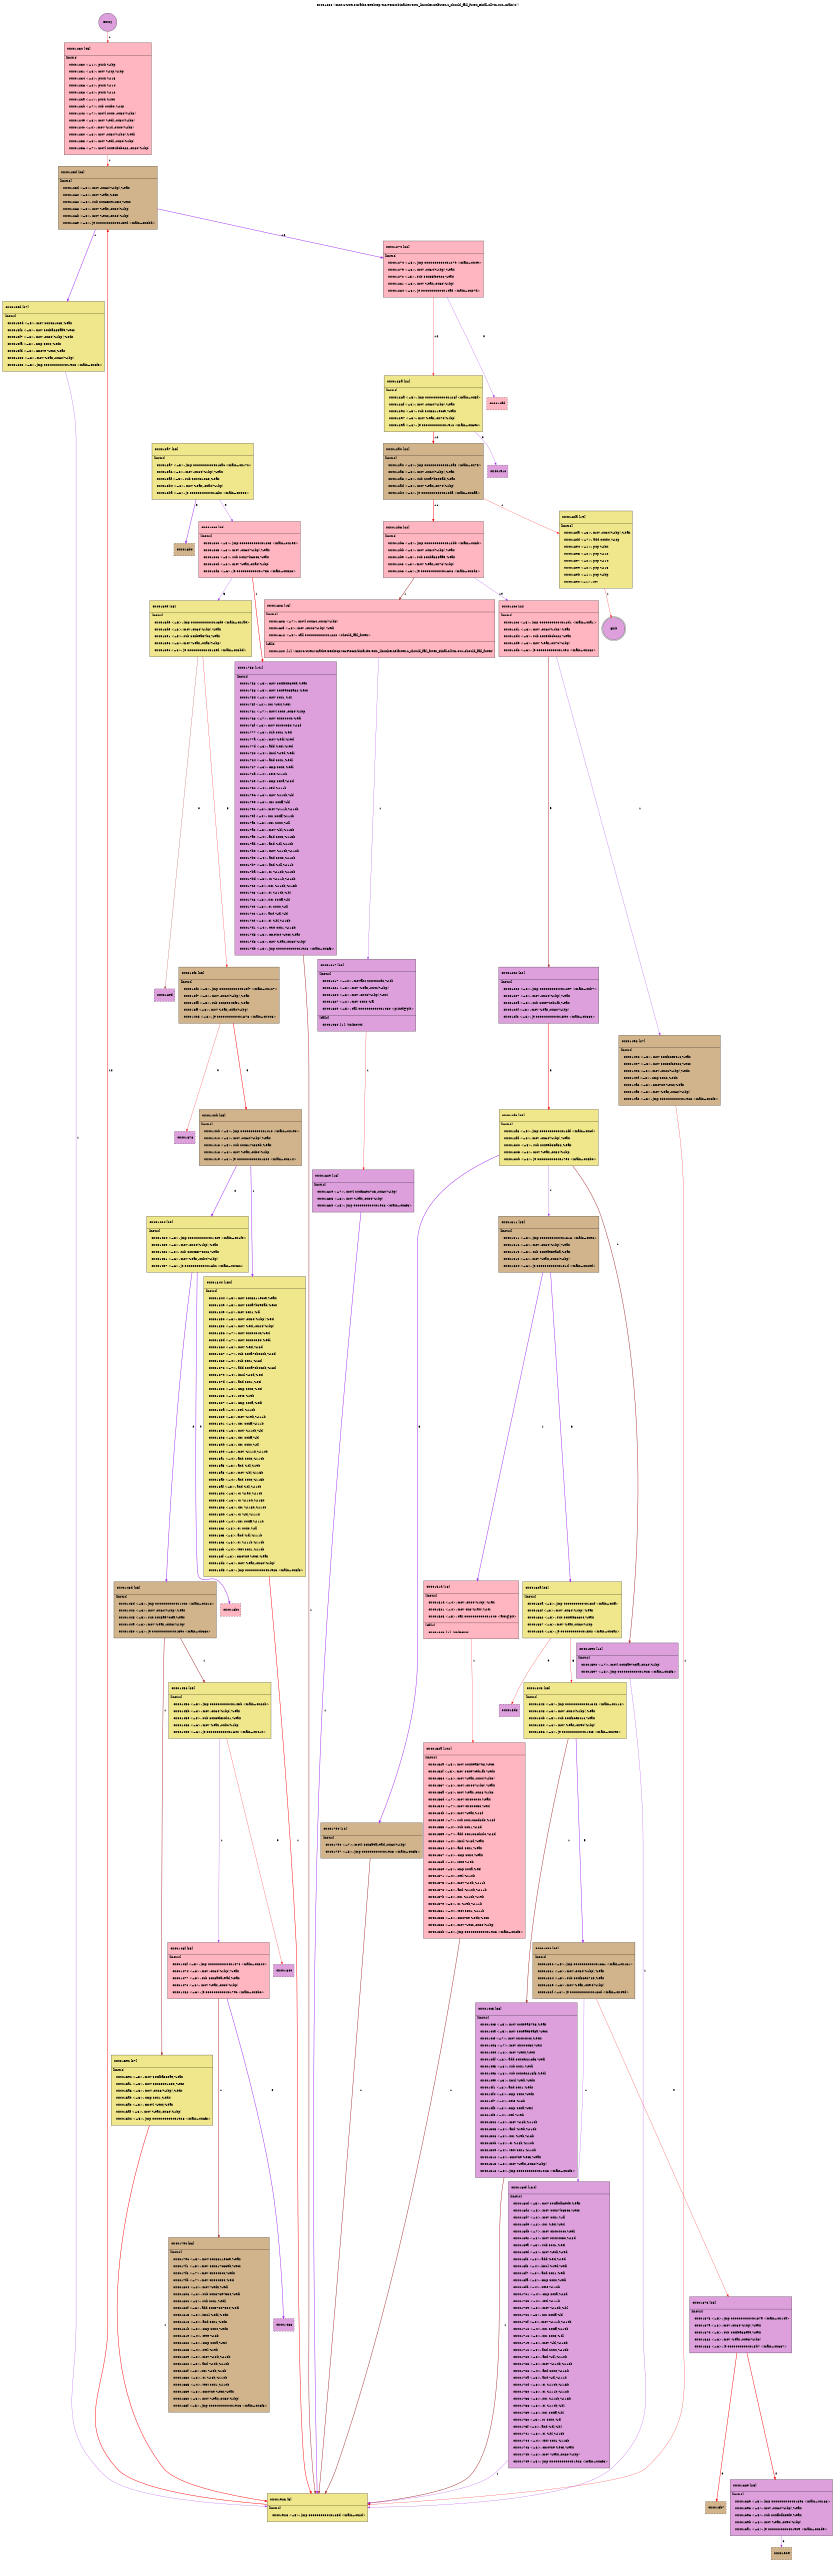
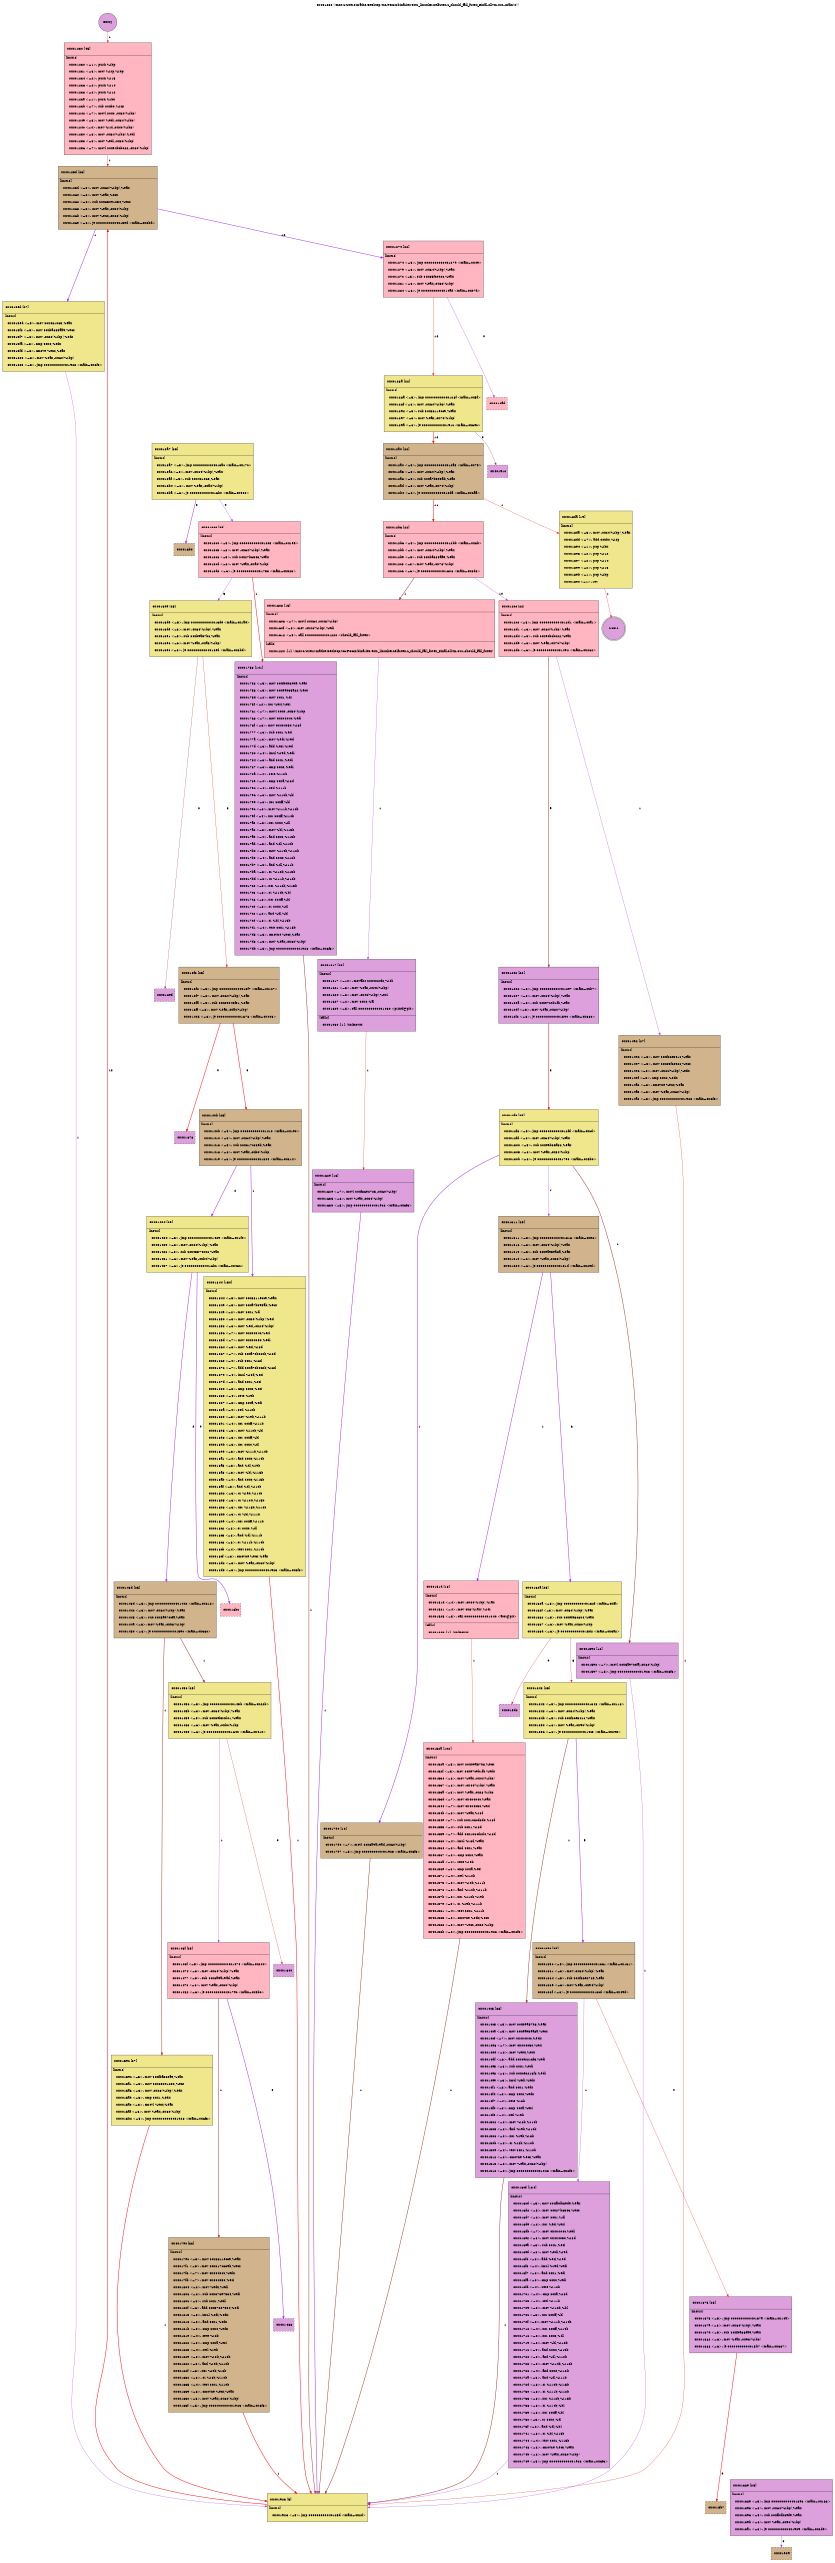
edge "0x40128a [22]" -> "0x40191c": color purple -> brown
node "Exit": label "Exit" -> "Users"
edge "0x4013f2 [25]" -> "0x401678": style solid -> bold
edge "0x4012f8 [25]" -> "0x4017e0 [12]": label " 3" -> " 1"
edge "0x401375 [25]" -> "0x40138e [25]": removed, label "4"
edge "0x4017ec [88]" -> "0x401923 [5]": added, label "1"
